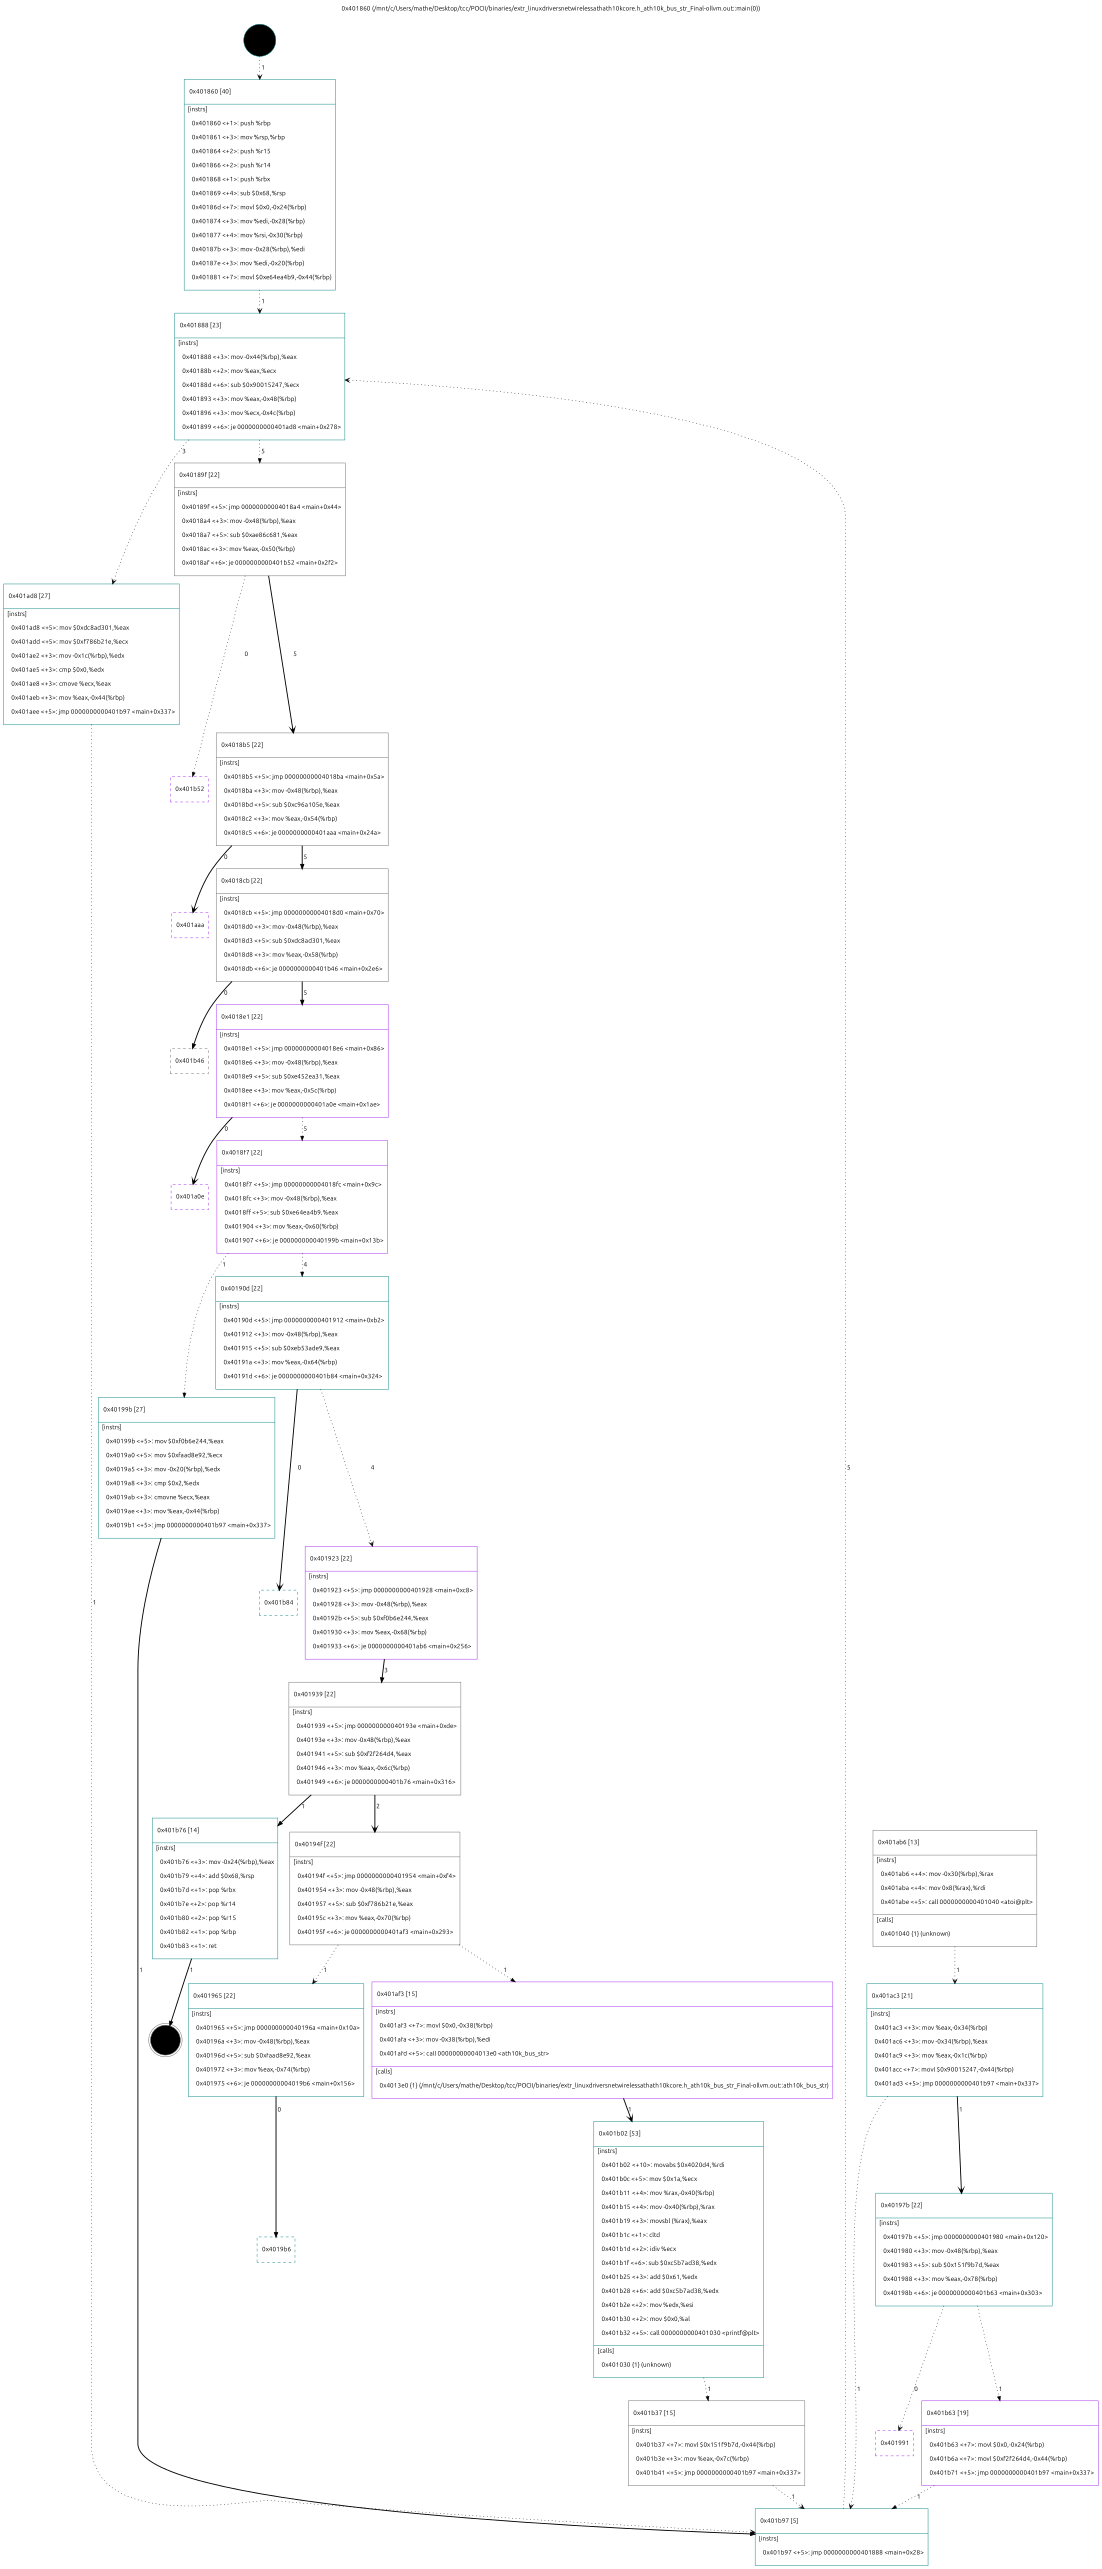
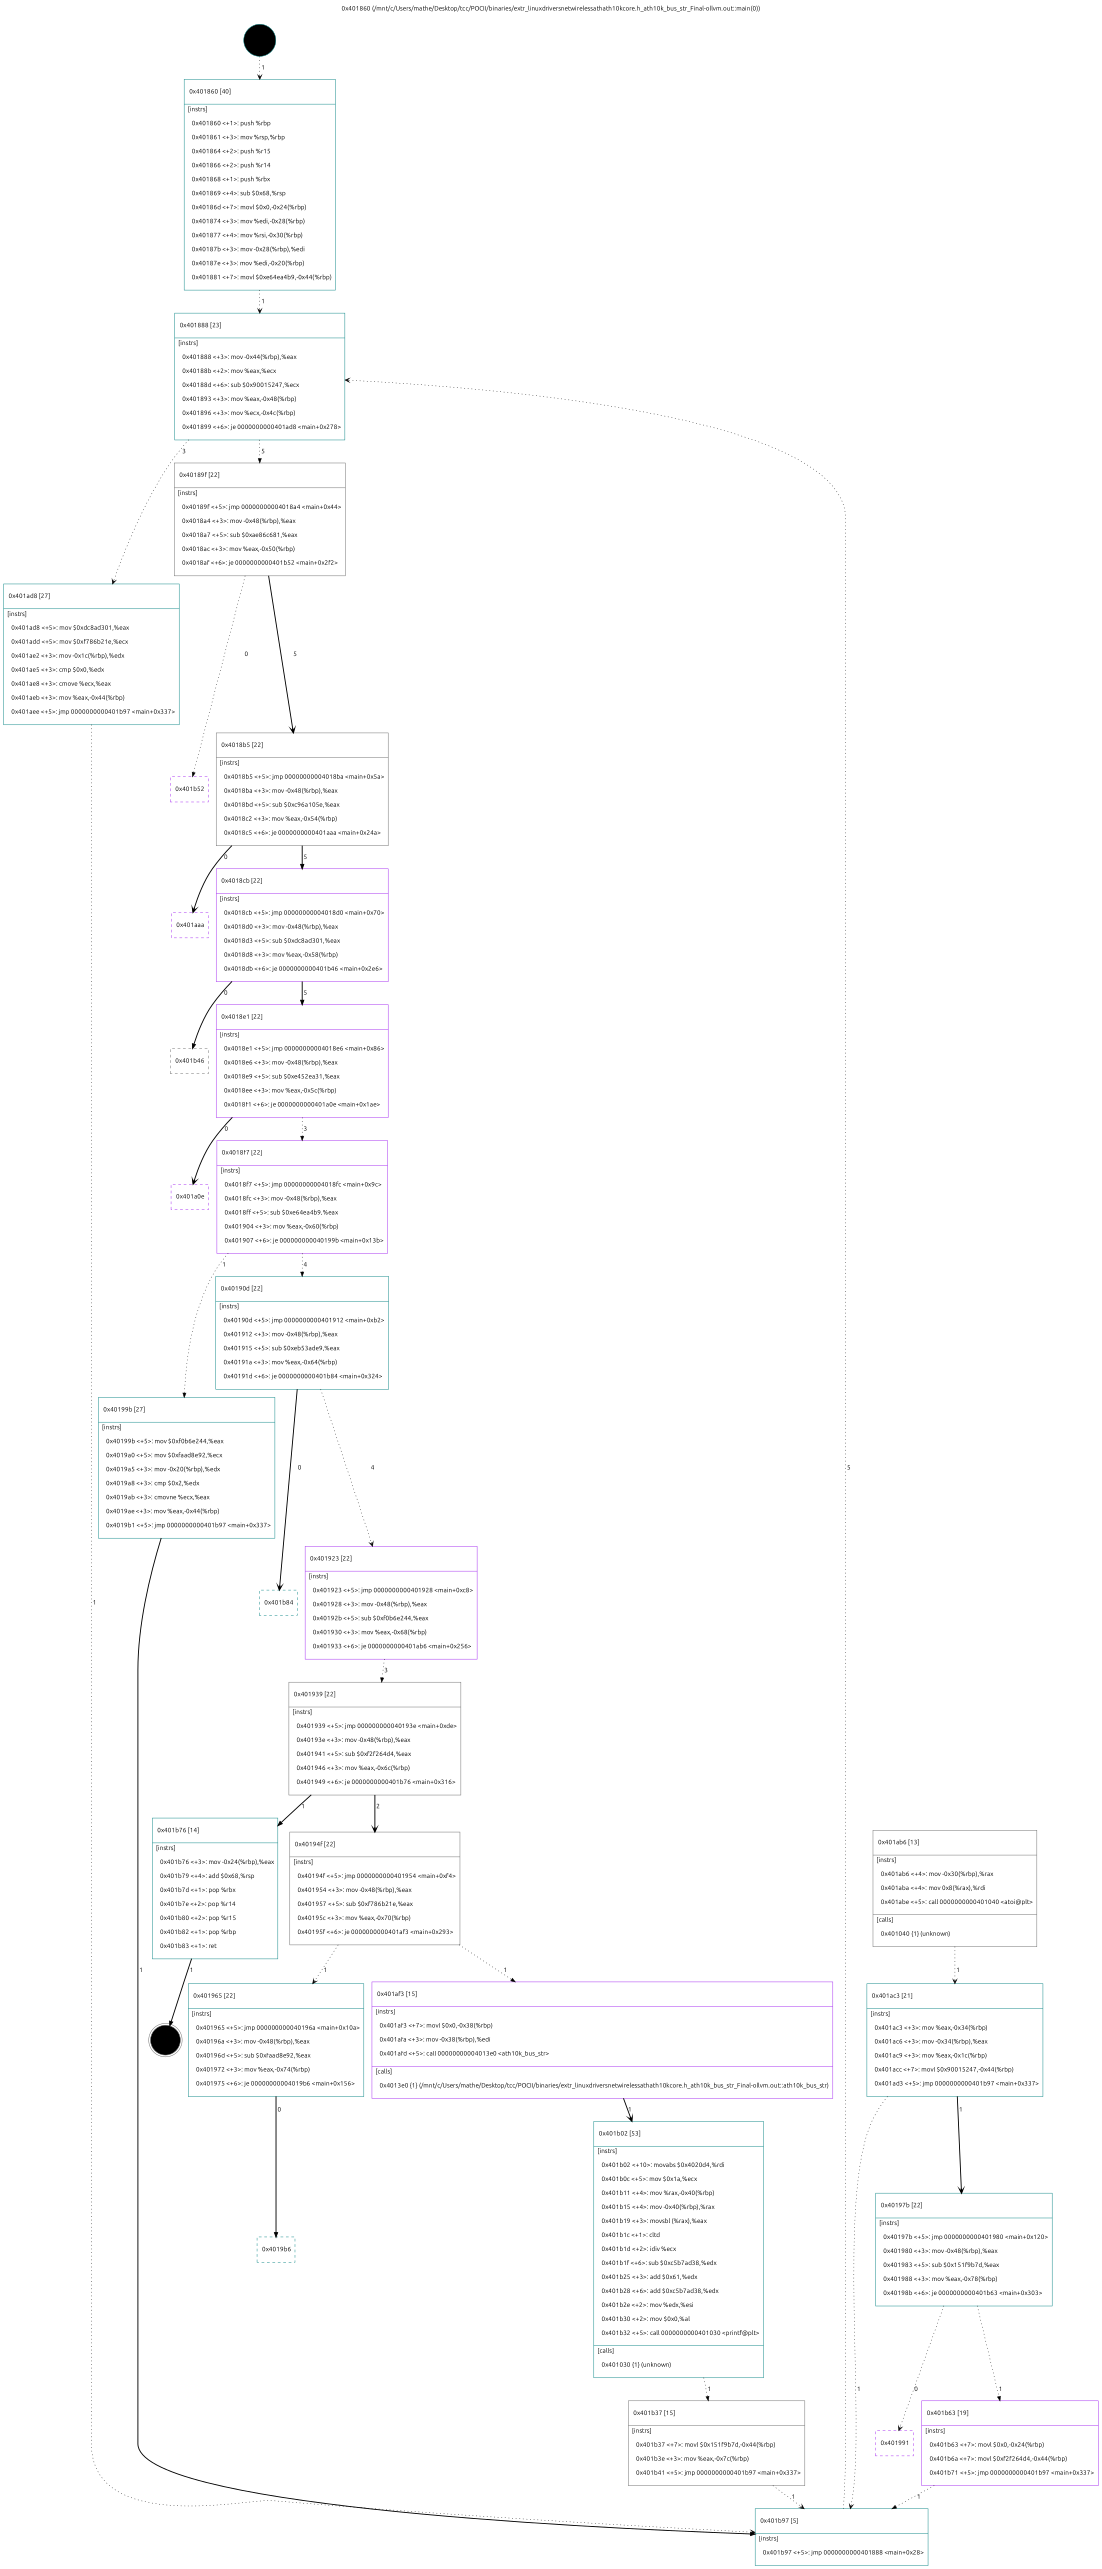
node "0x4018cb [22]": color gray40 -> purple
edge "0x4018e1 [22]" -> "0x4018f7 [22]": label " 5" -> " 3"
edge "0x401923 [22]" -> "0x401939 [22]": style bold -> dotted
